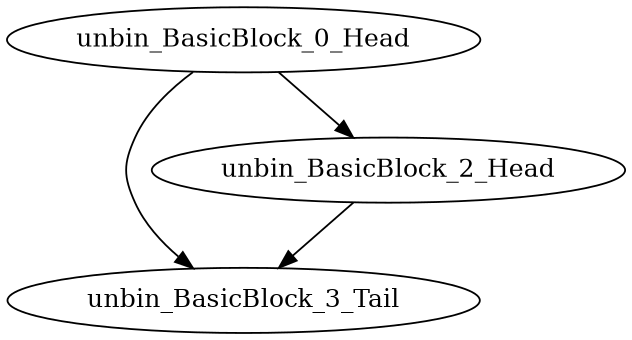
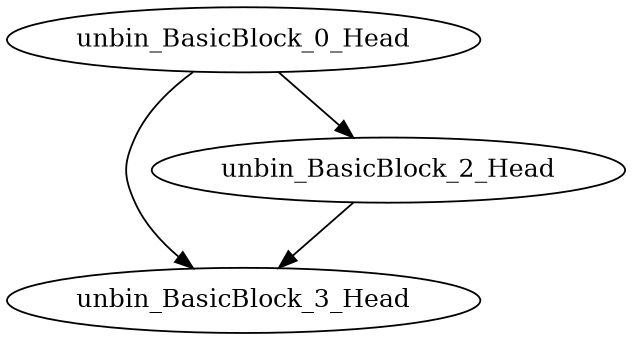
node "unbin_BasicBlock_3_Tail": label "unbin_BasicBlock_3_Tail" -> "unbin_BasicBlock_3_Head"
